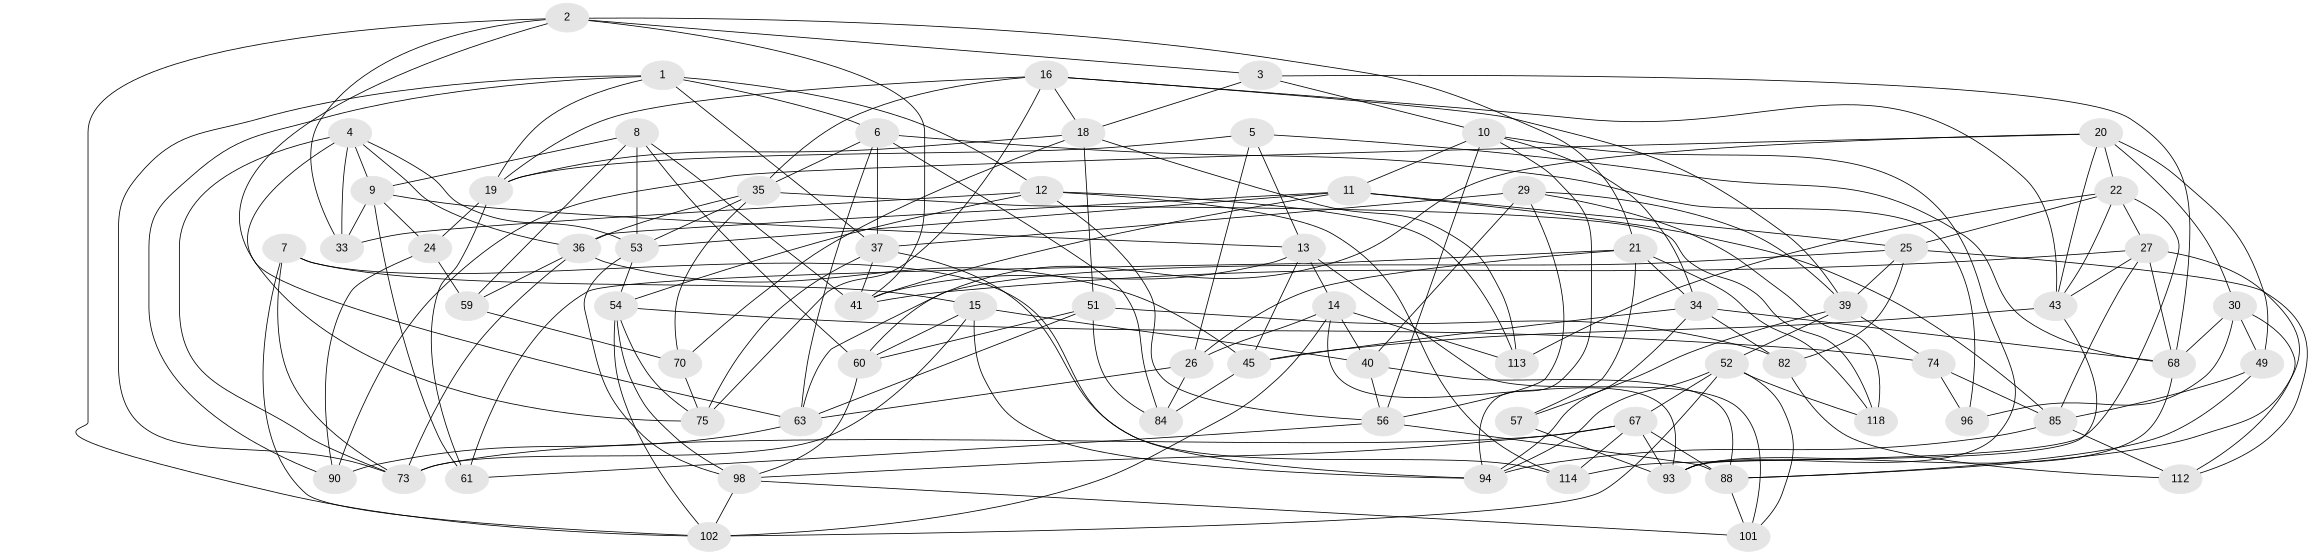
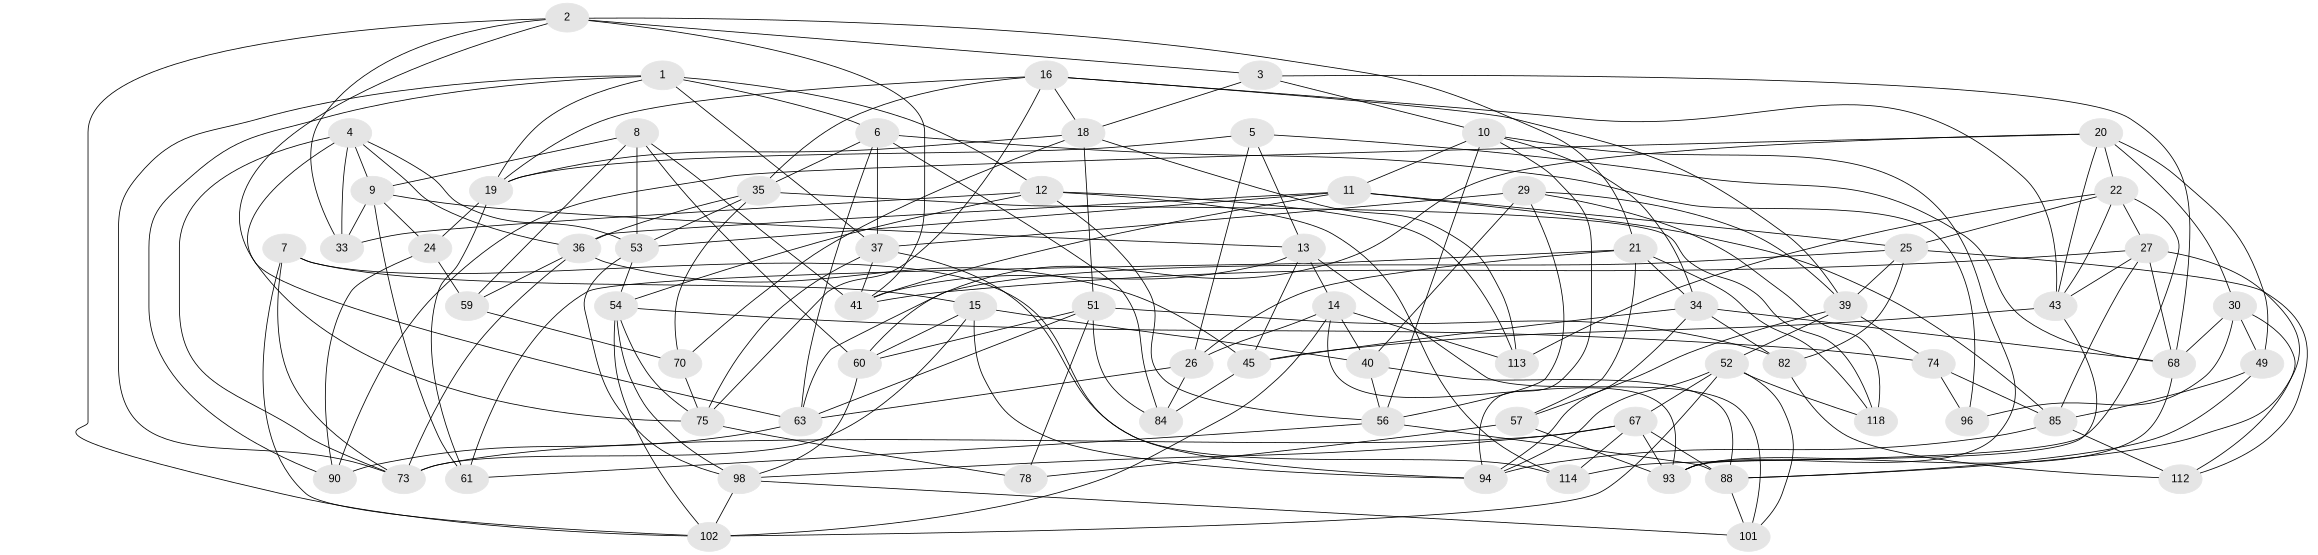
node "78": added
